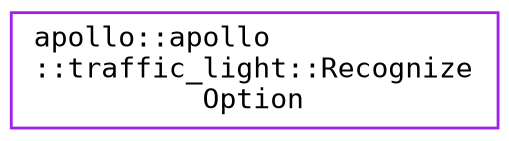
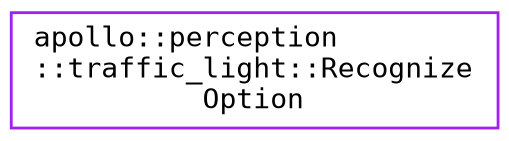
node "apollo::apollo ::traffic_light::Recognize Option": label "apollo::apollo ::traffic_light::Recognize Option" -> "apollo::perception ::traffic_light::Recognize Option"
